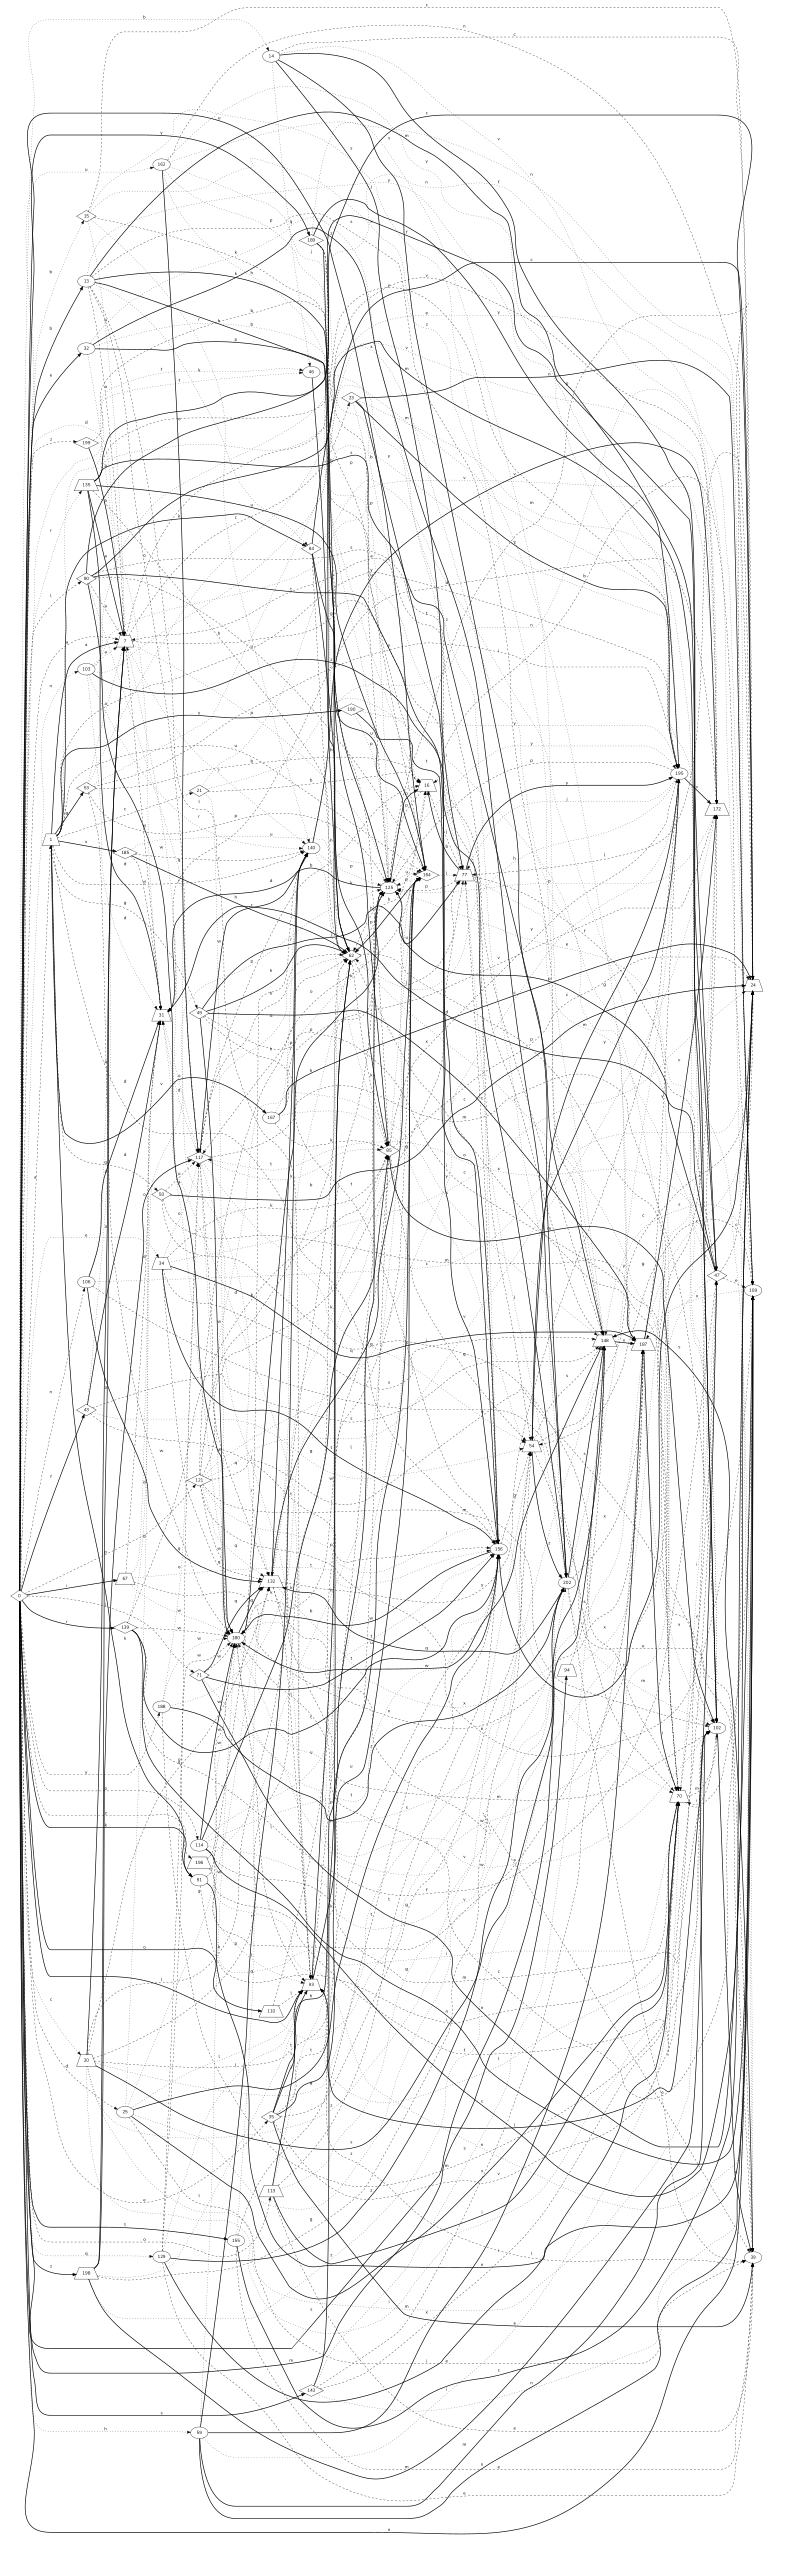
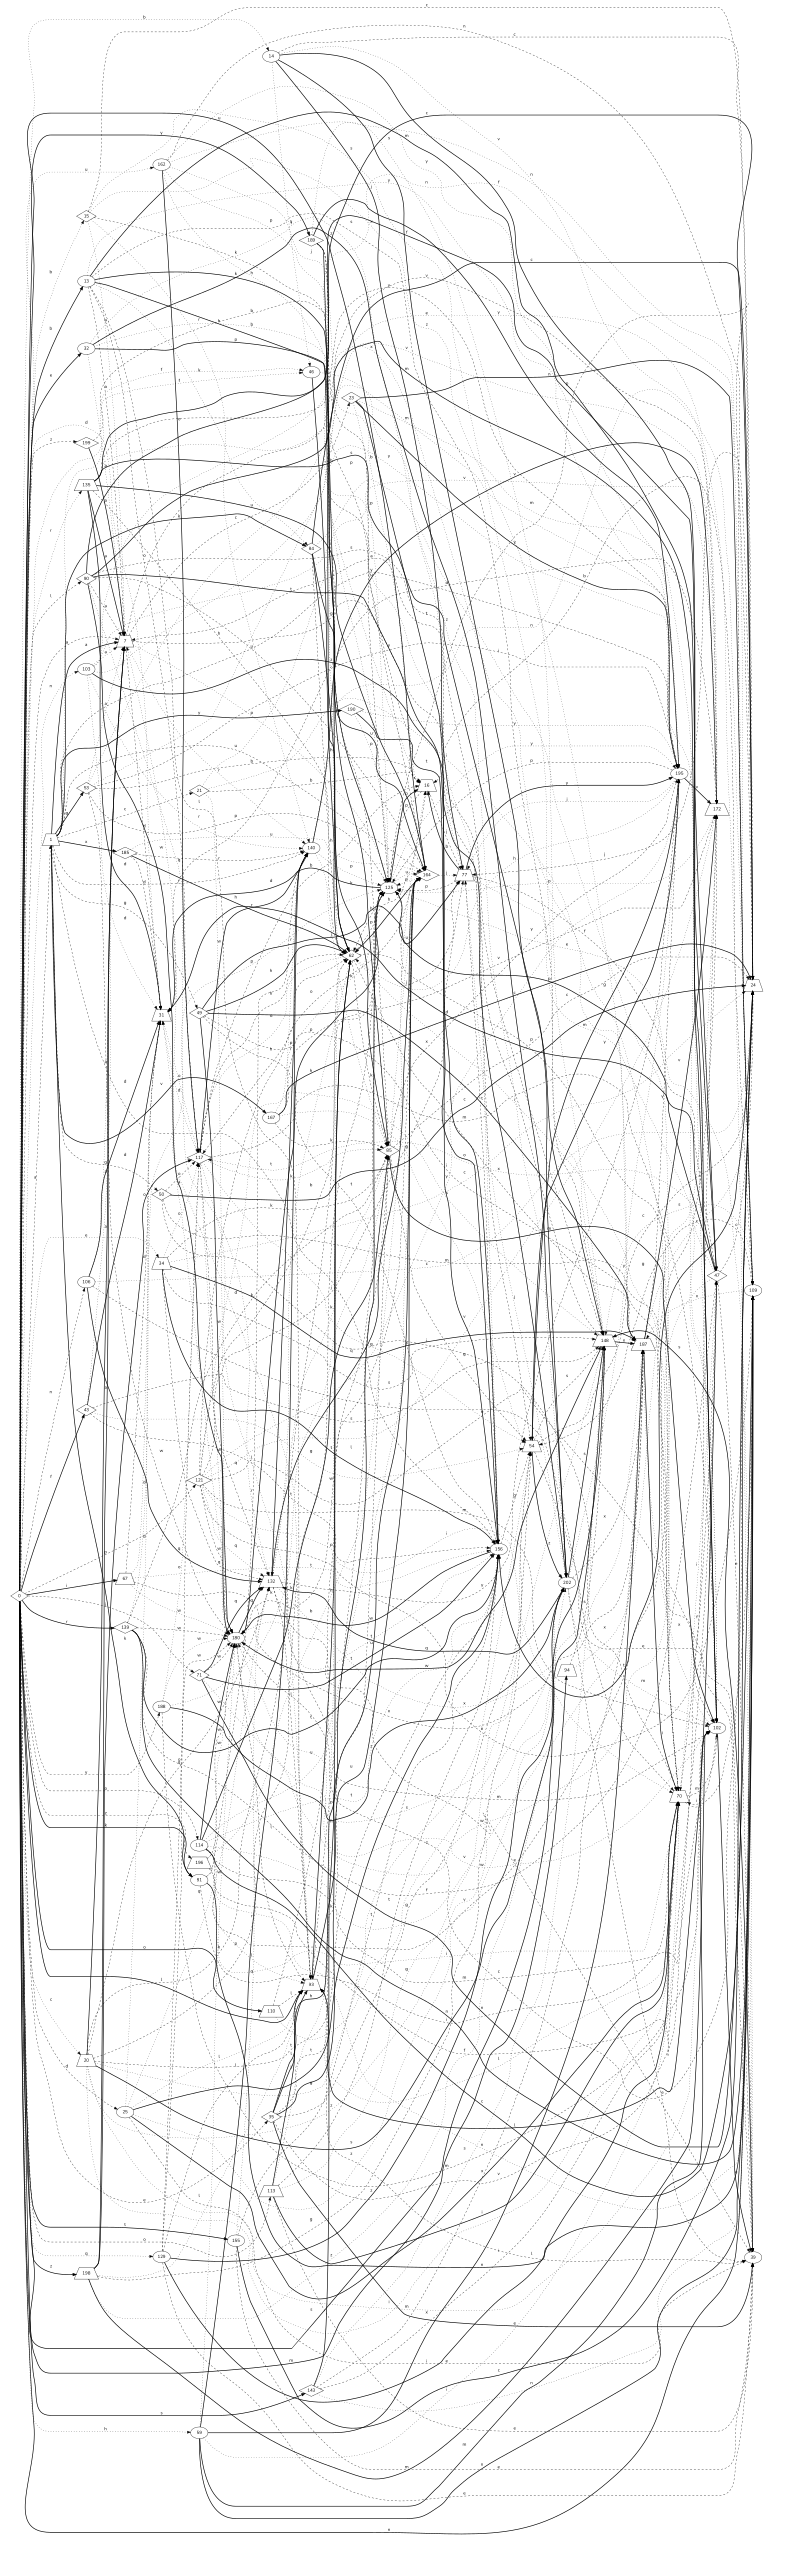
edge "47" -> "109": now "47" -> "39"
edge "129" -> "93": style dotted -> dashed
